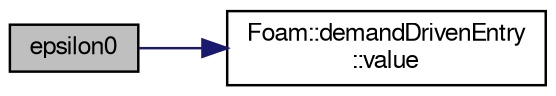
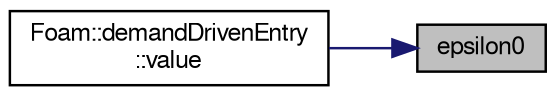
edge "epsilon0" -> "Foam::demandDrivenEntry ::value": reversed
